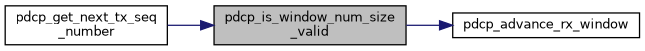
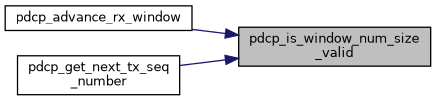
edge "pdcp_is_window_num_size _valid" -> "pdcp_advance_rx_window": reversed
